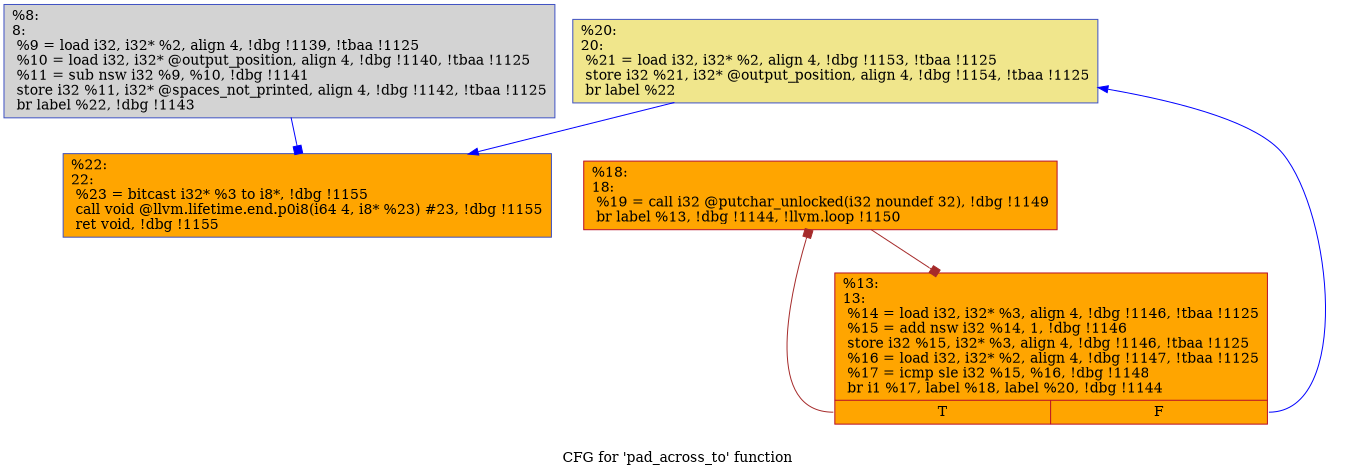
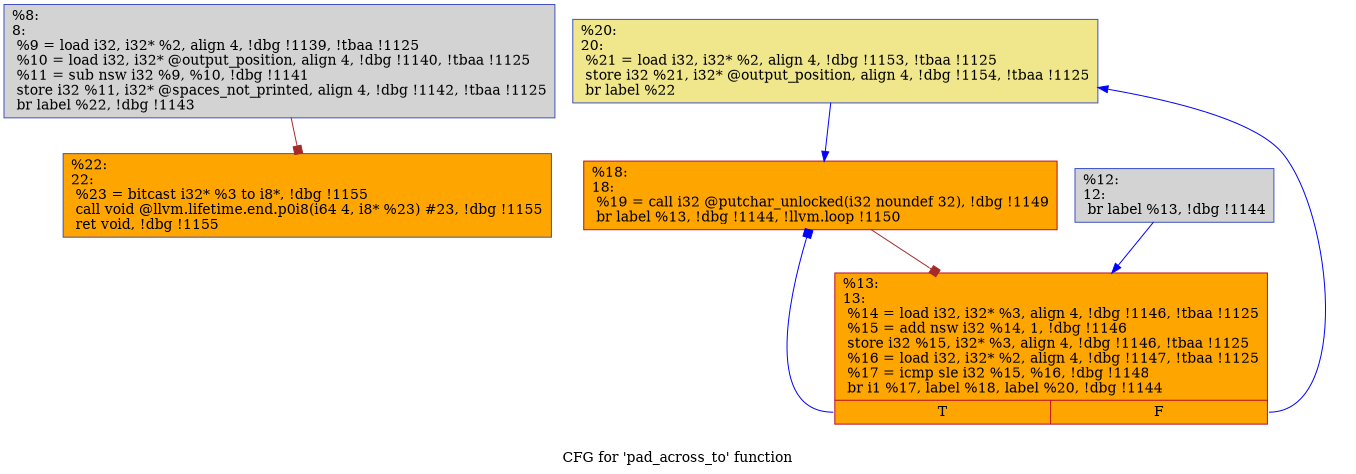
edge "%20:" -> "%22:": now "%20:" -> "%18:"
edge "%8:" -> "%22:": color blue -> brown
node "%12:": added
edge "%13:" -> "%18:": color brown -> blue
